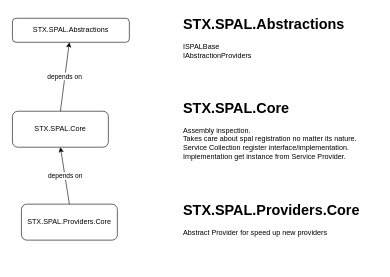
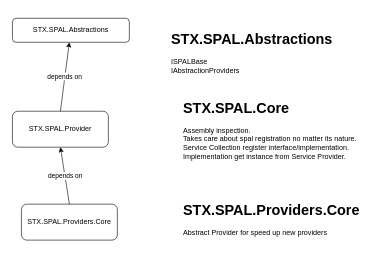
node "STX.SPAL.Abstractions ISPALBase IAbstractionProviders": moved (279, 36) -> (267, 51)
node "STX.SPAL.Core": label "STX.SPAL.Core" -> "STX.SPAL.Provider"
